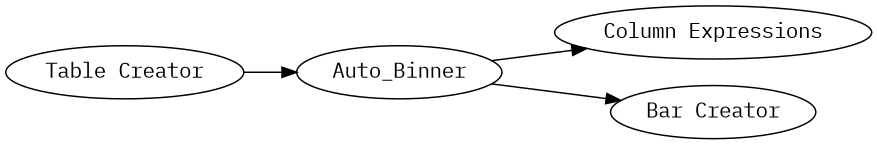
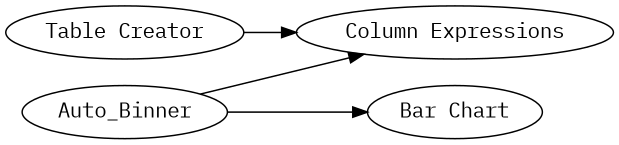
edge "Table Creator" -> "Auto_Binner": now "Table Creator" -> "Column Expressions"
node "Bar Creator": label "Bar Creator" -> "Bar Chart"
